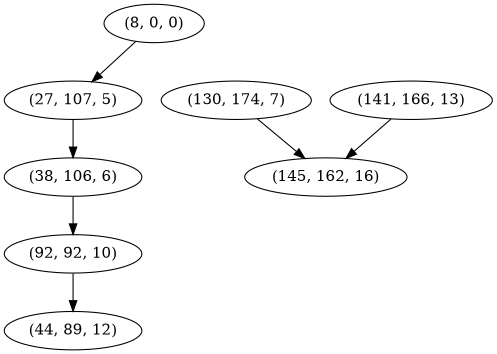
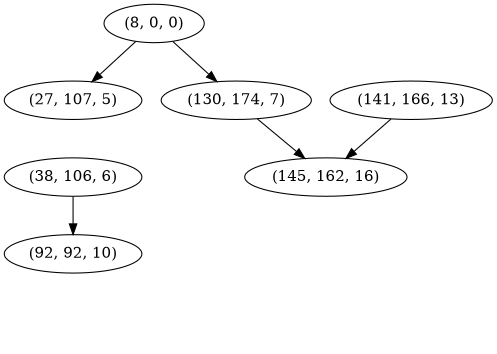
edge "(8, 0, 0)" -> "(130, 174, 7)": added
edge "(27, 107, 5)" -> "(38, 106, 6)": removed
node "(44, 89, 12)": removed
